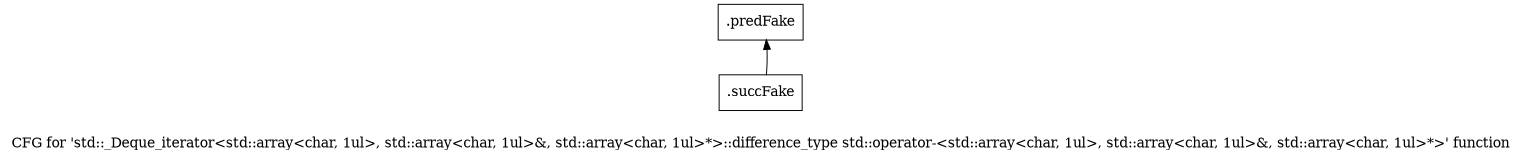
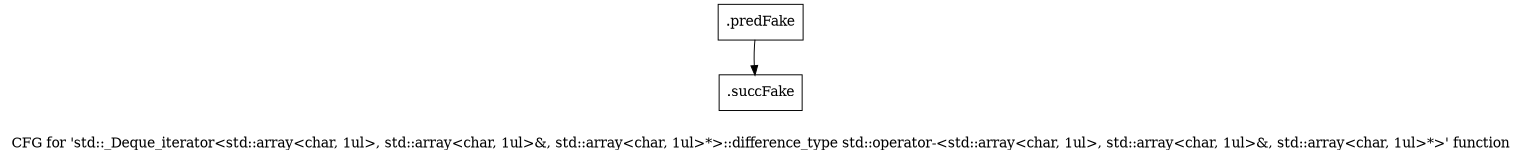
edge ".succFake" -> ".predFake": reversed
